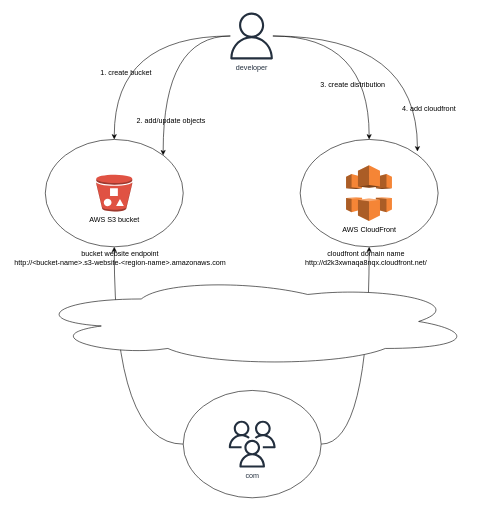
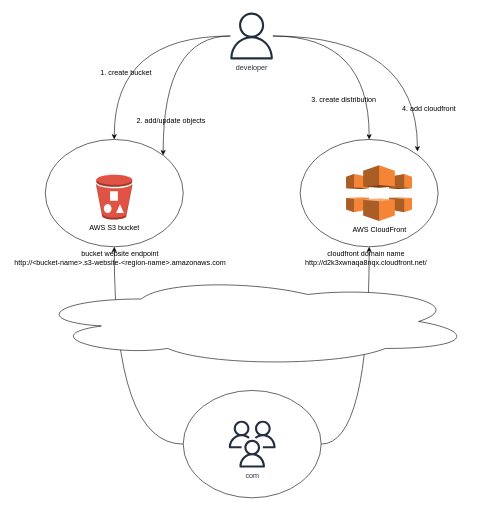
node "3. create distribution": moved (353, 84) -> (344, 99)
node "AWS S3 bucket": size 36x37 -> 36x45
node "AWS CloudFront": size 46x56 -> 66x56
